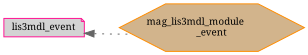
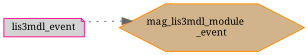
edge "mag_lis3mdl_module _event" -> "lis3mdl_event": reversed
